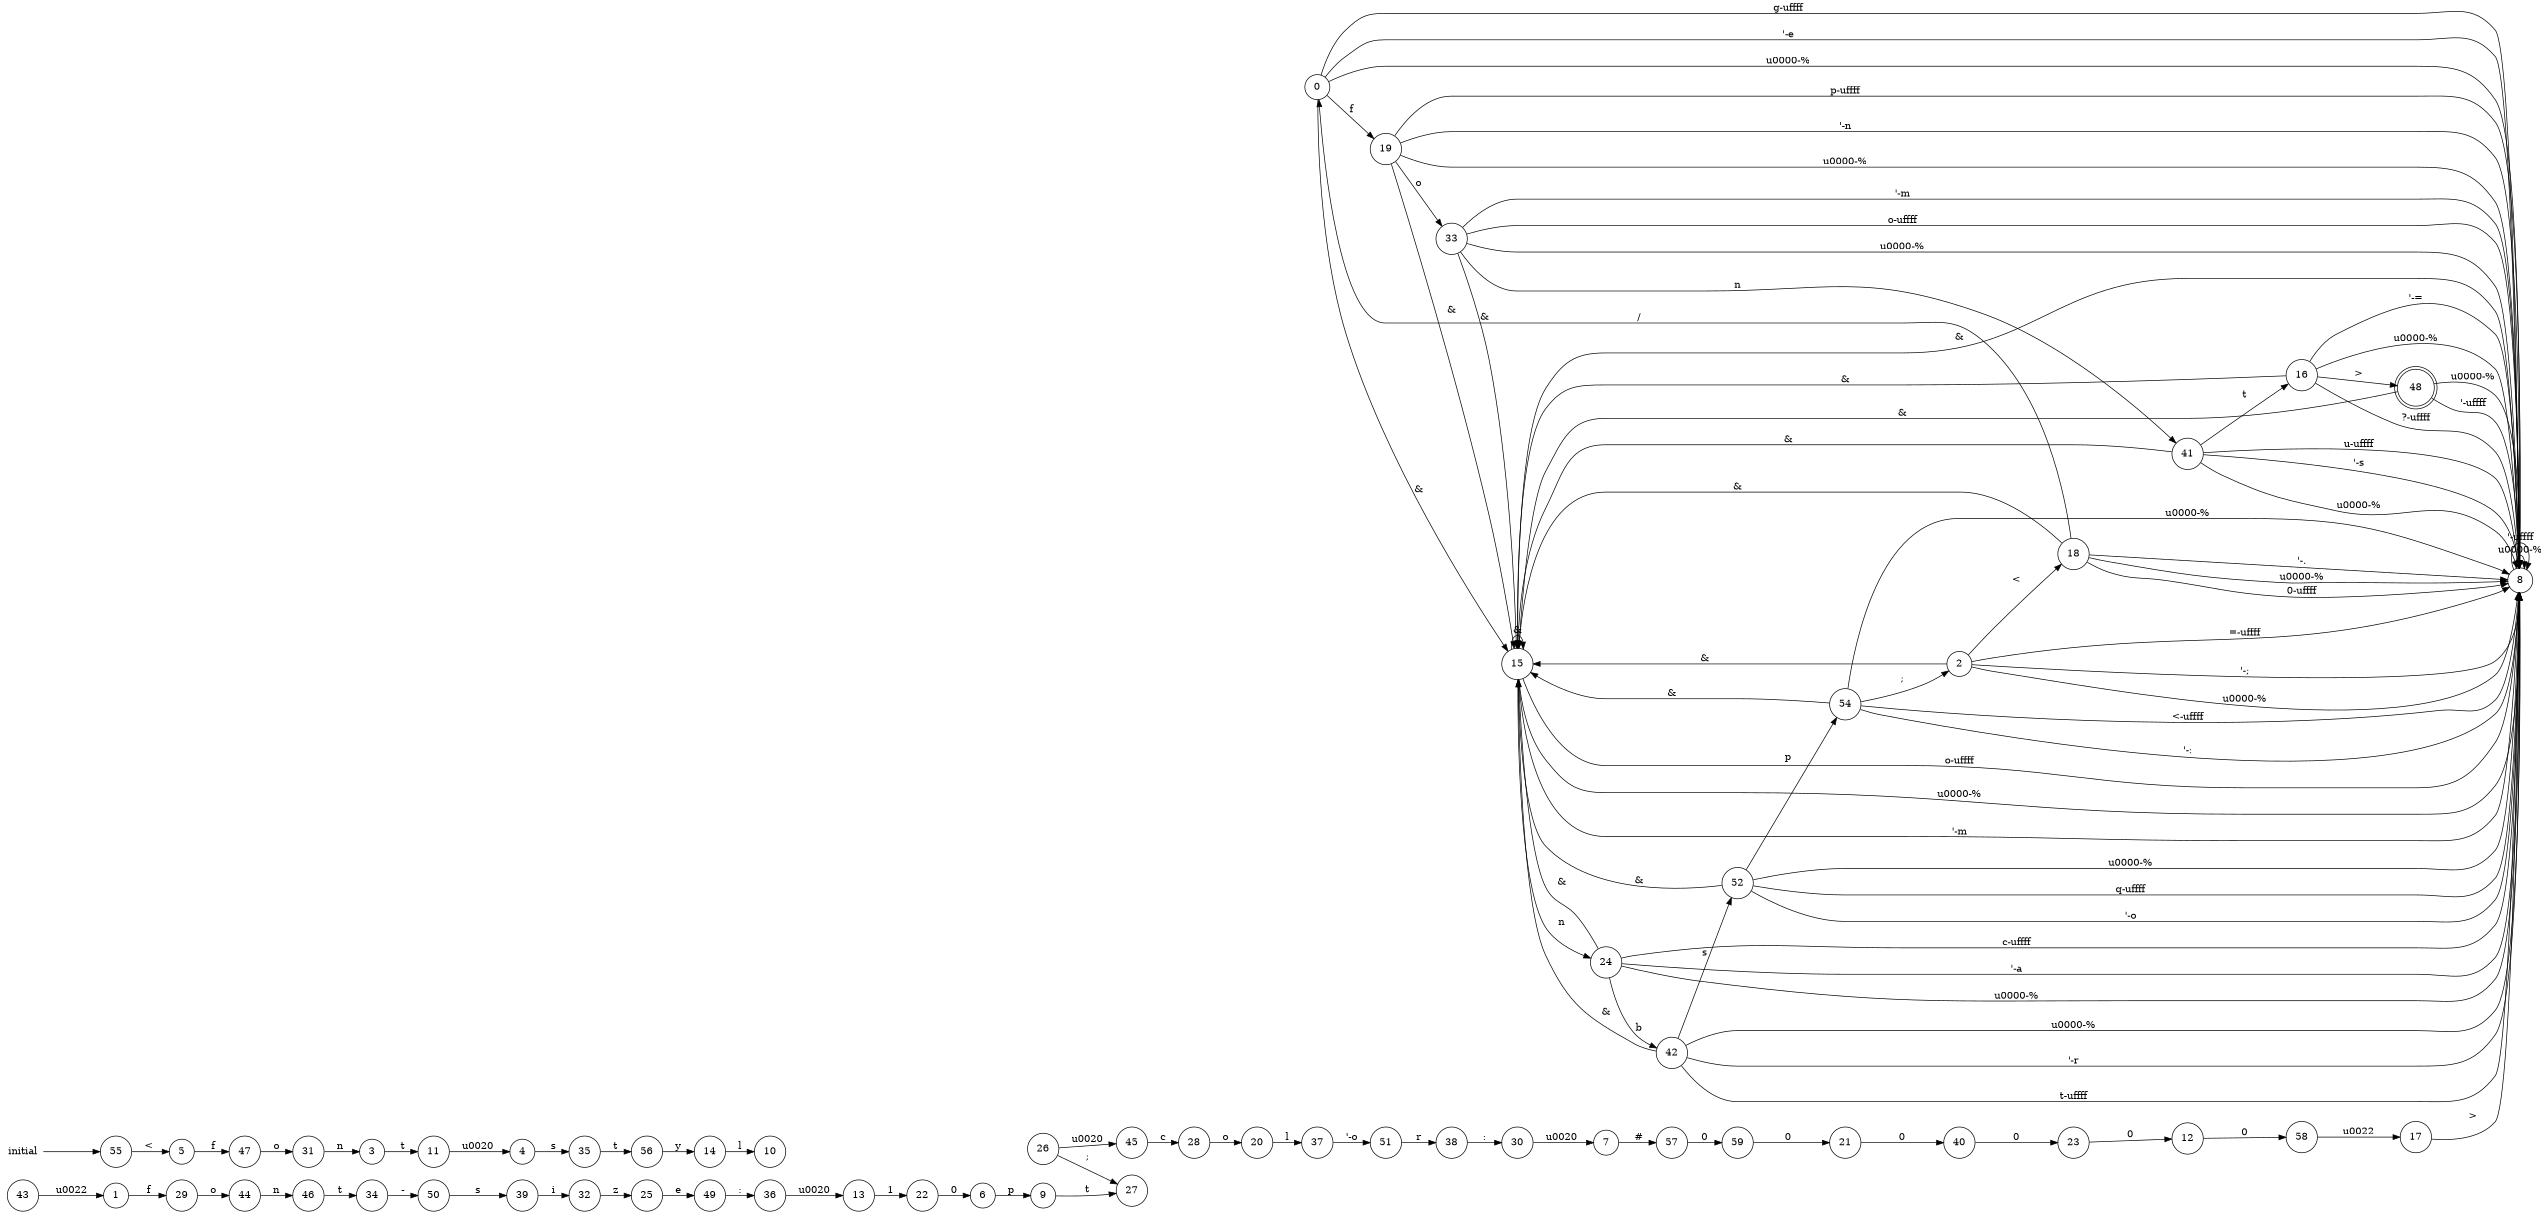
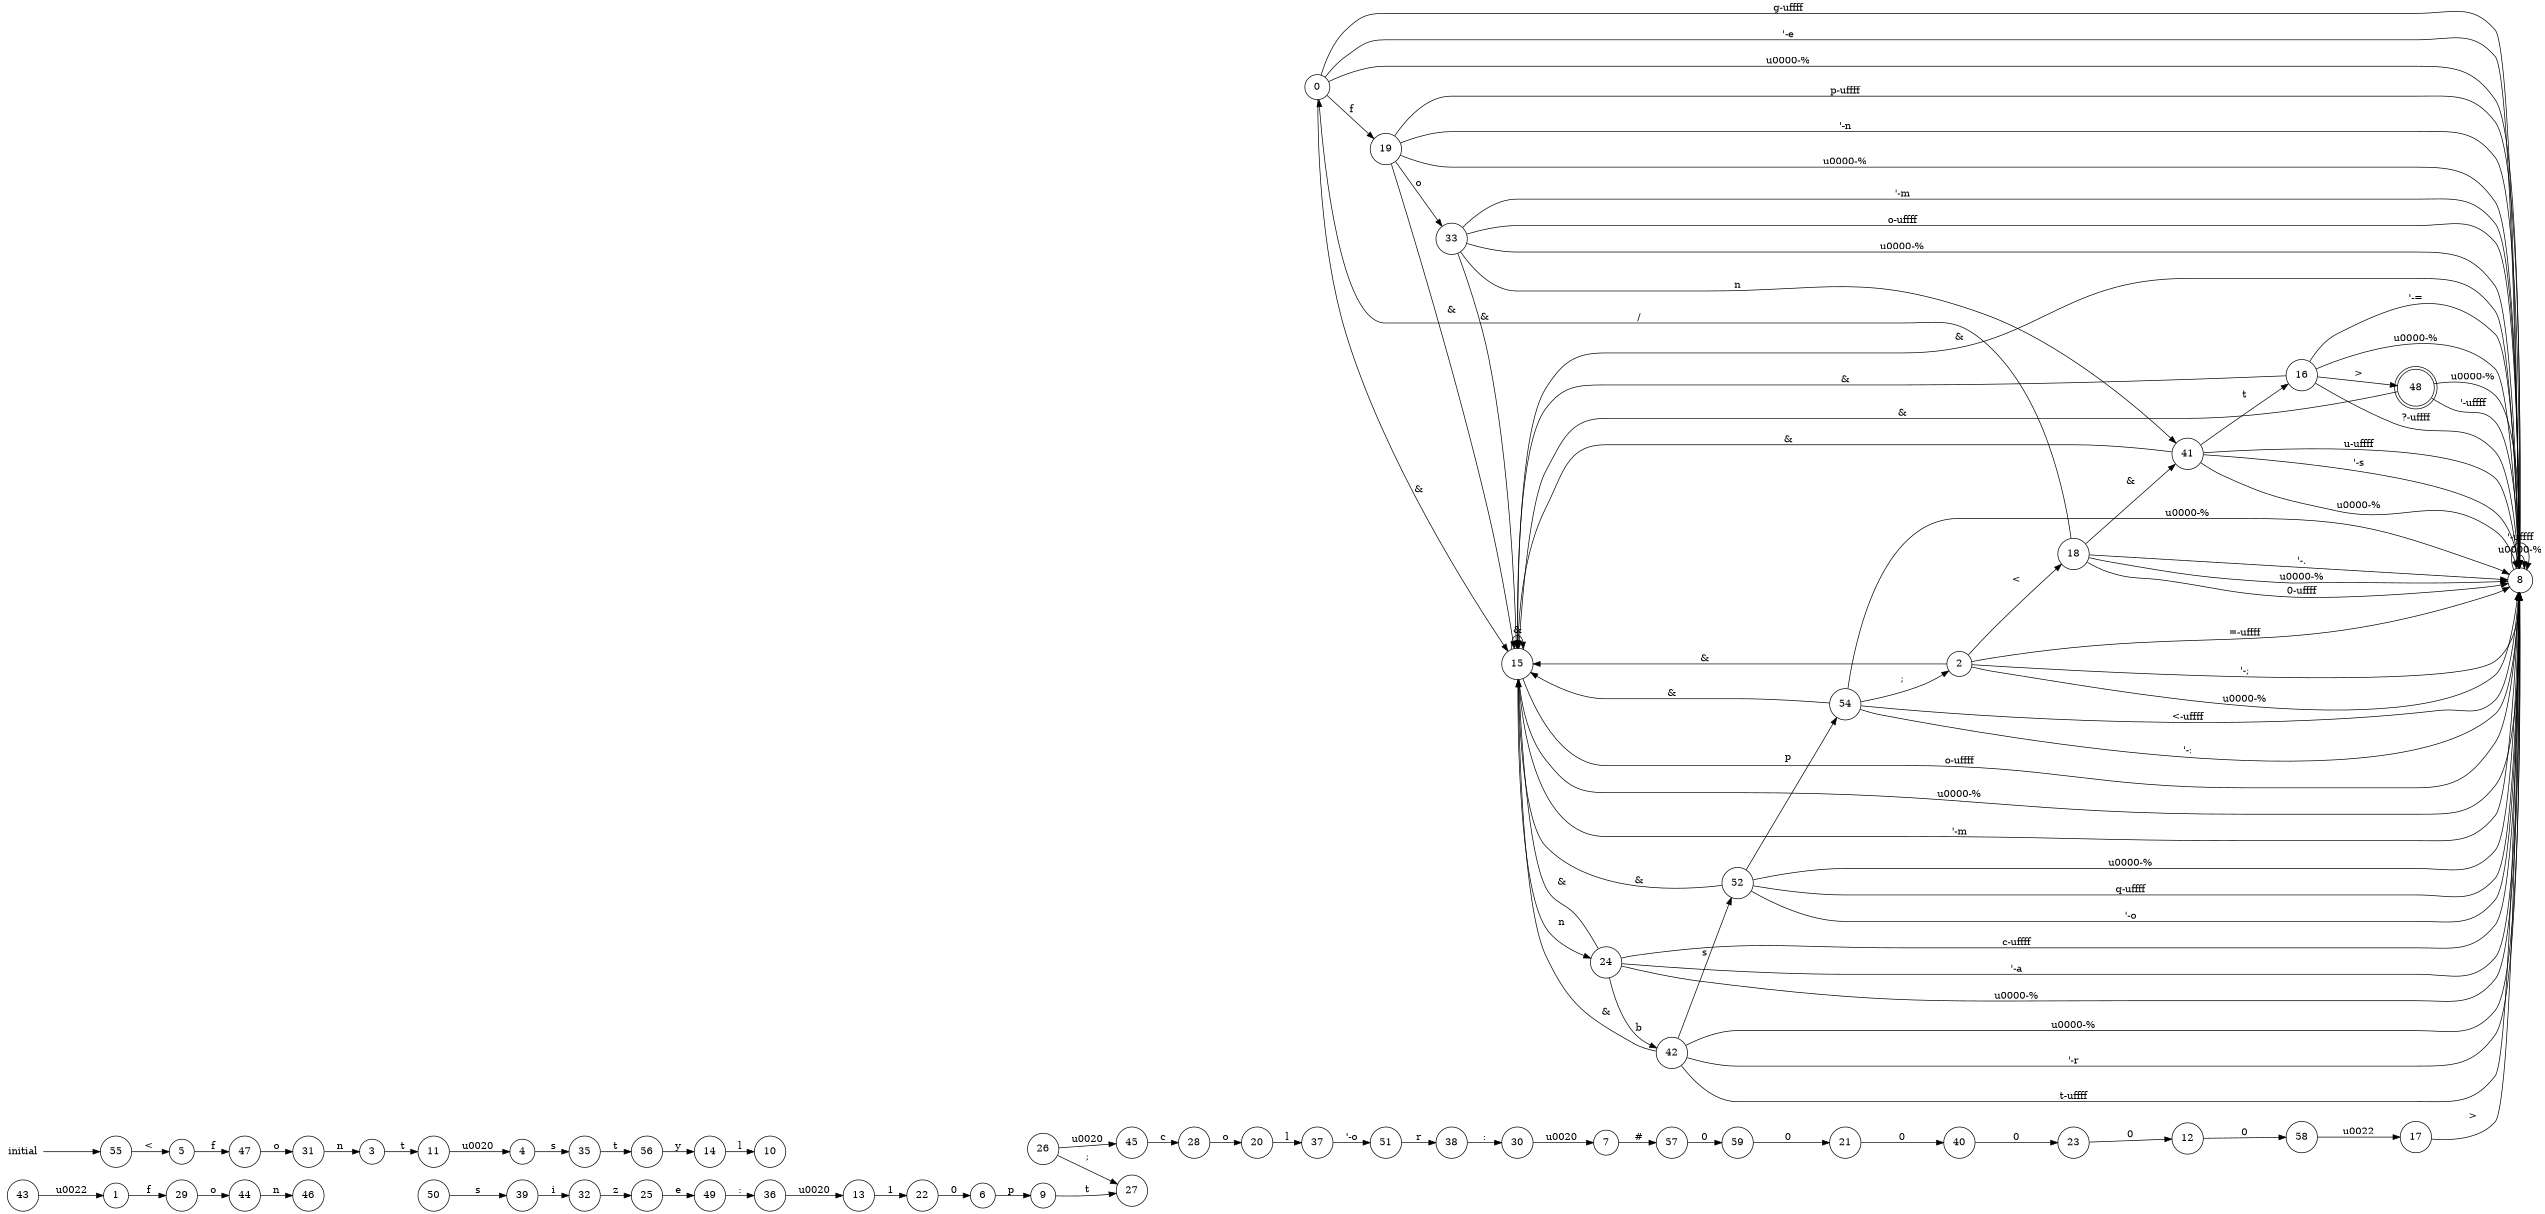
edge "18" -> "15": now "18" -> "41"
node "34": removed
